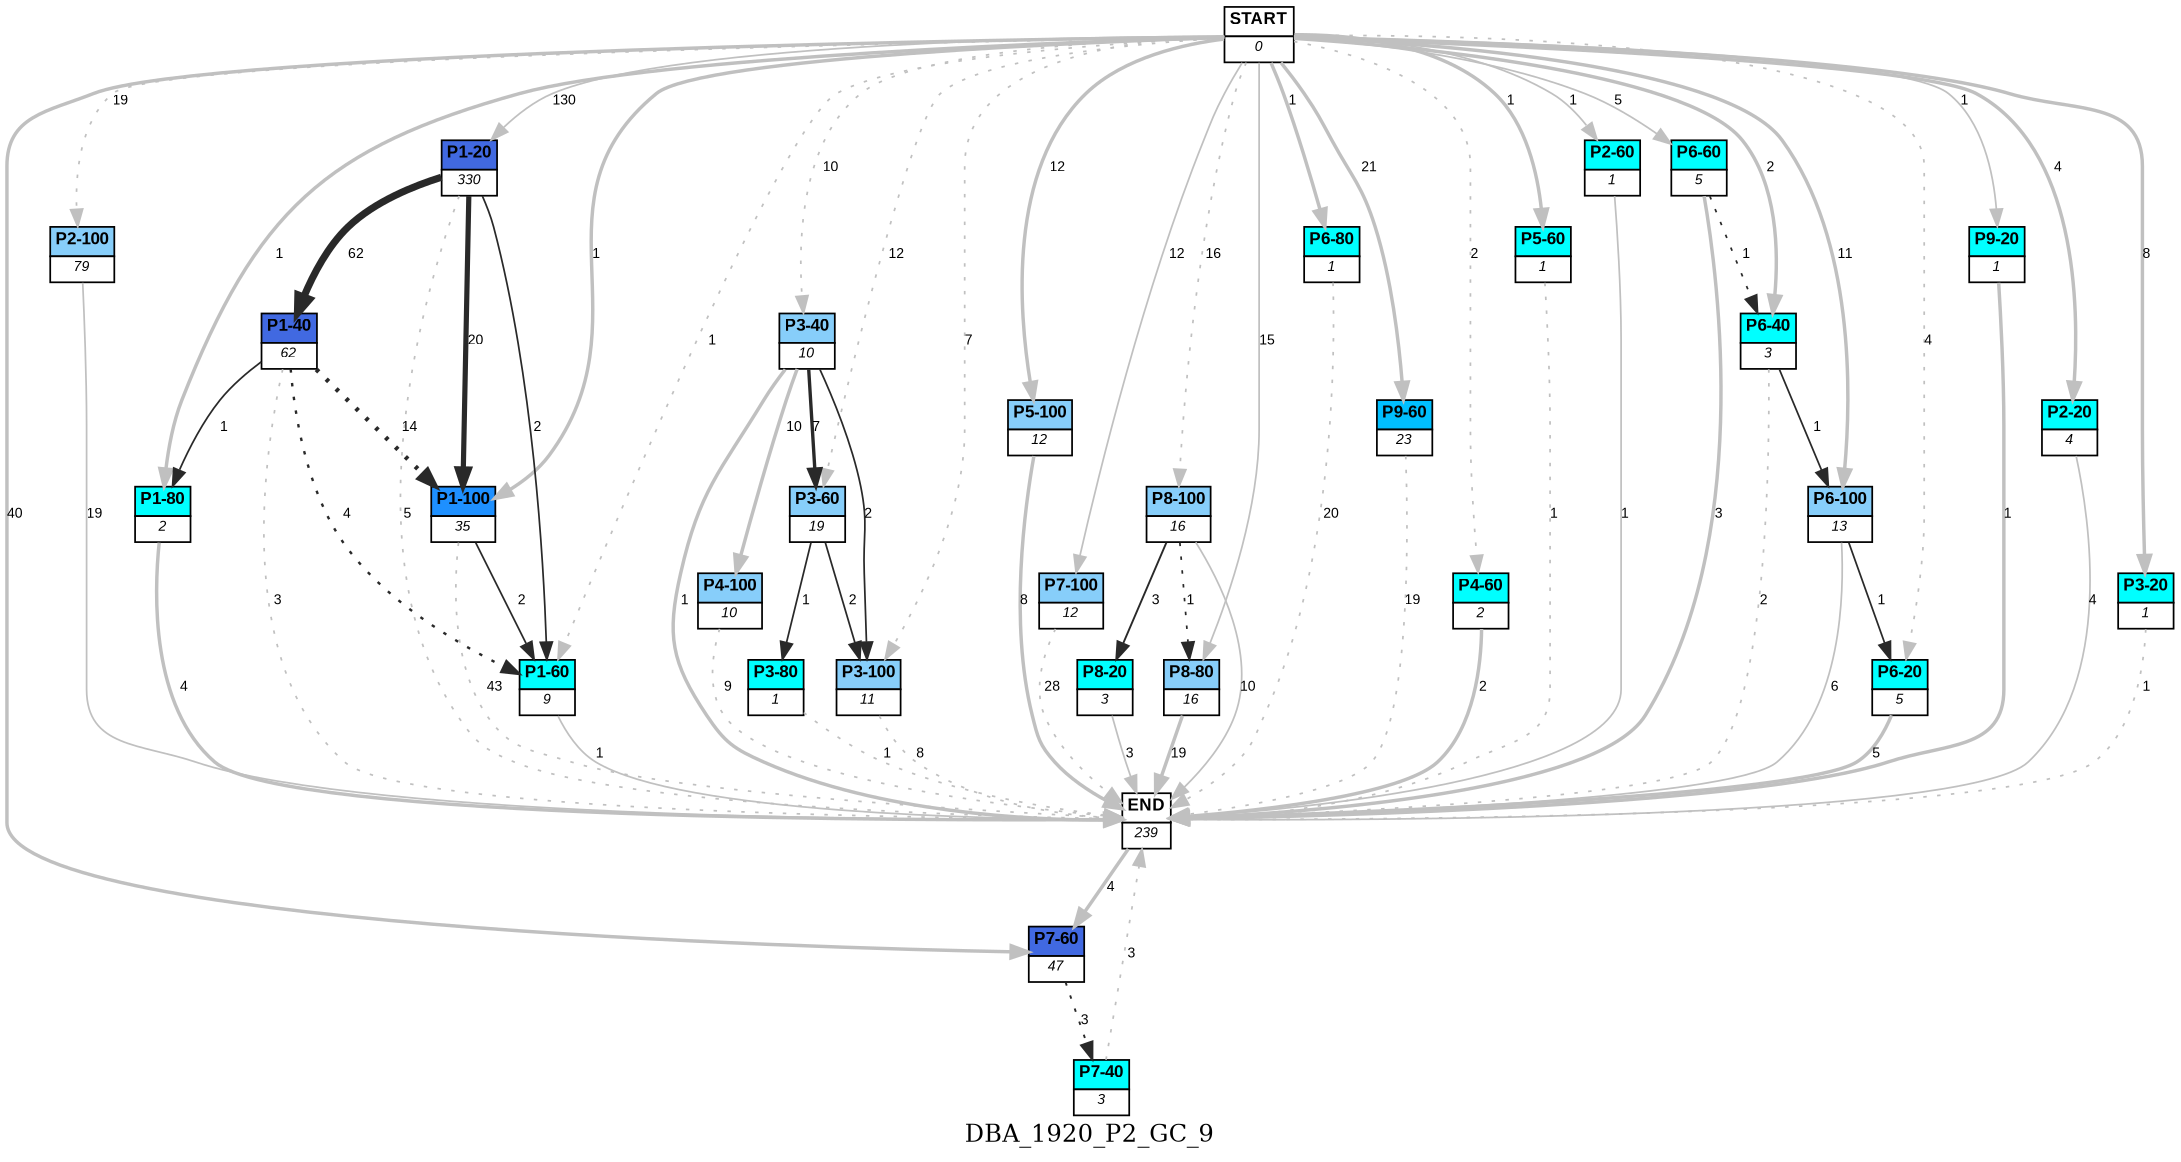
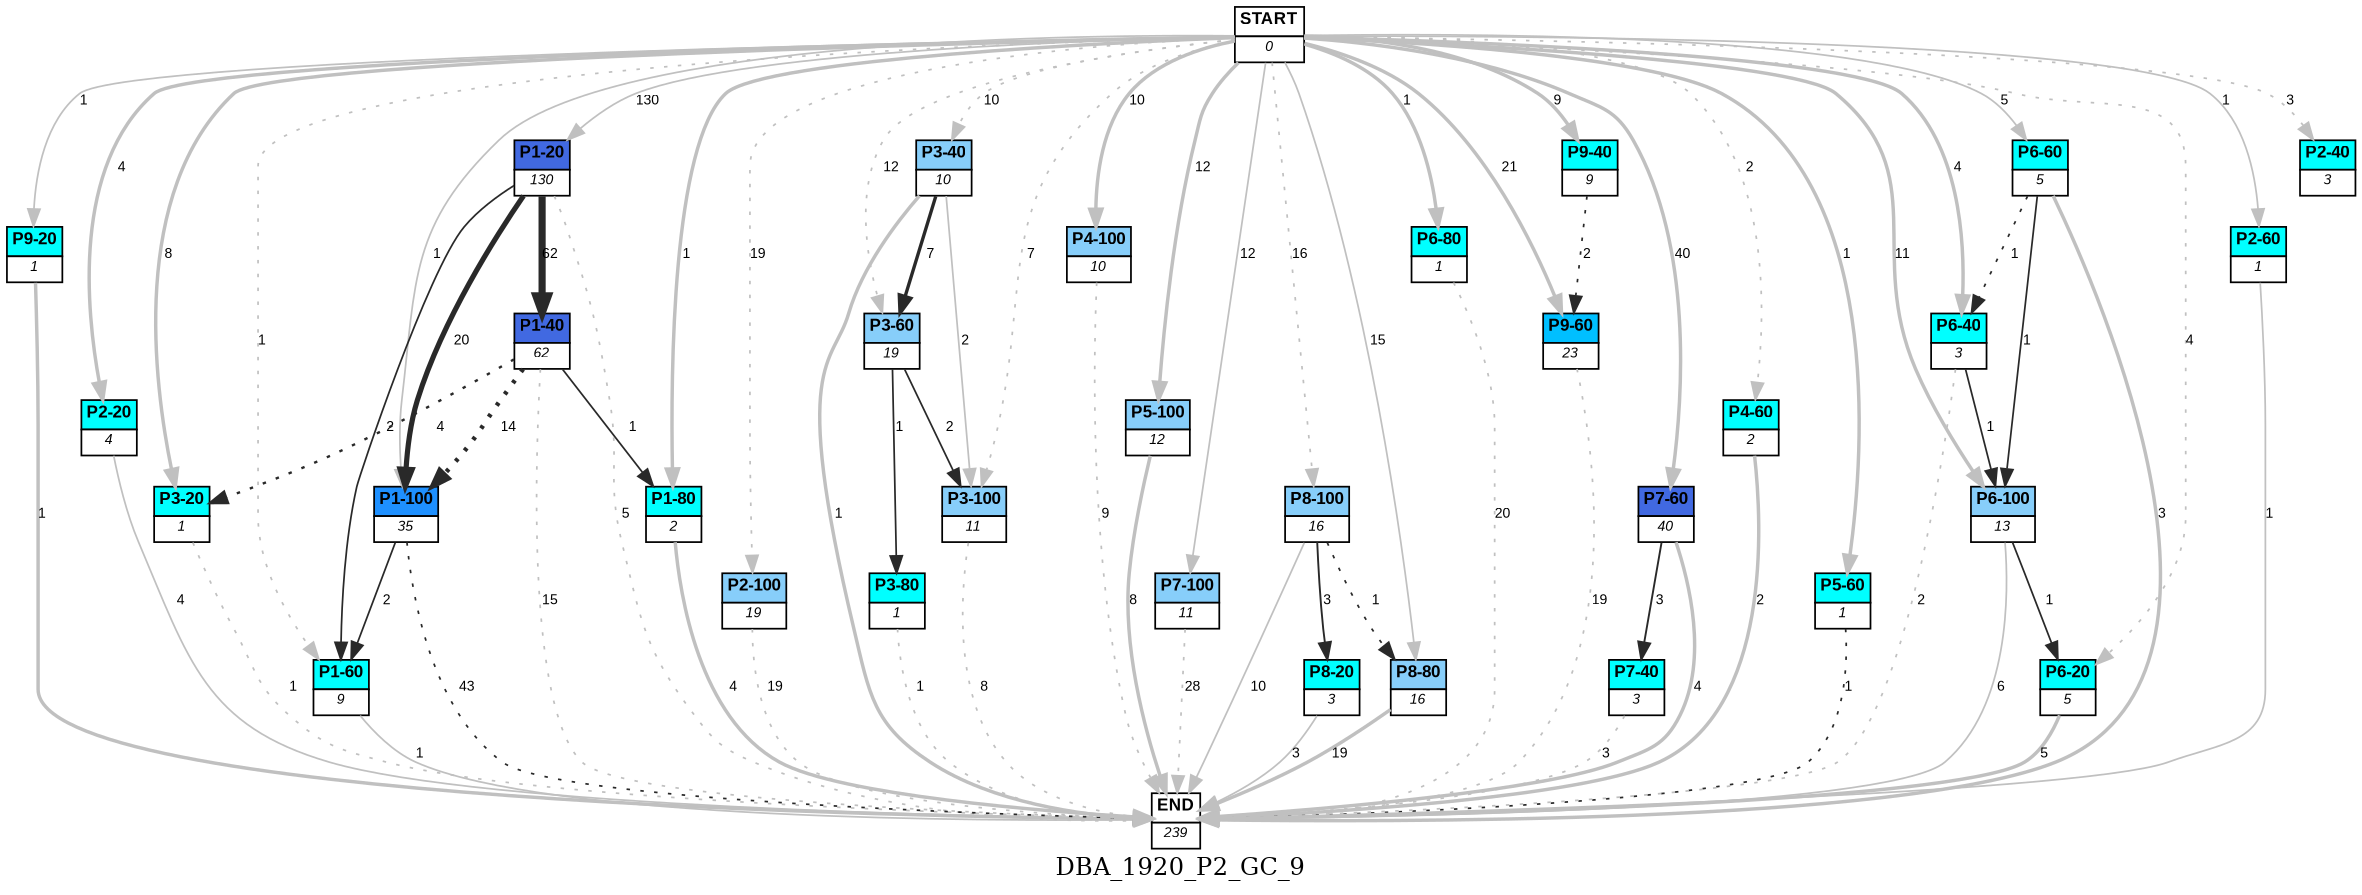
edge "START" -> "P1-100": style bold -> solid
node "P9-40": added
edge "START" -> "P6-40": label "2" -> "4"
node "P2-40": added
node "P1-20": text "330" -> "130"
node "P2-100": text "79" -> "19"
edge "P6-60" -> "P6-100": added, label "1"
edge "P3-40" -> "P4-100": now "START" -> "P4-100"
edge "P3-40" -> "P3-100": color grey16 -> grey
edge "P1-40" -> "P1-60": now "P1-40" -> "P3-20"
edge "P1-40" -> "END": label "3" -> "15"
node "P7-100": text "12" -> "11"
edge "P5-60" -> "END": color grey -> grey16
edge "P2-100" -> "END": style solid -> dotted
edge "P1-100" -> "END": color grey -> grey16
edge "END" -> "P7-60": reversed
node "P7-60": text "47" -> "40"
edge "P7-60" -> "P7-40": style dotted -> bold
